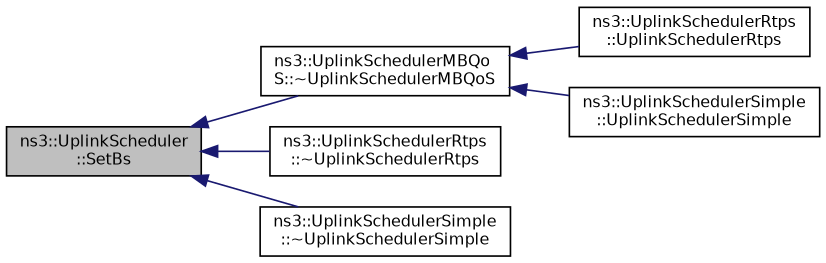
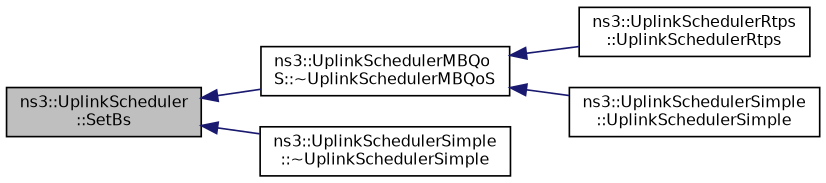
node "ns3::UplinkSchedulerRtps ::~UplinkSchedulerRtps": removed
